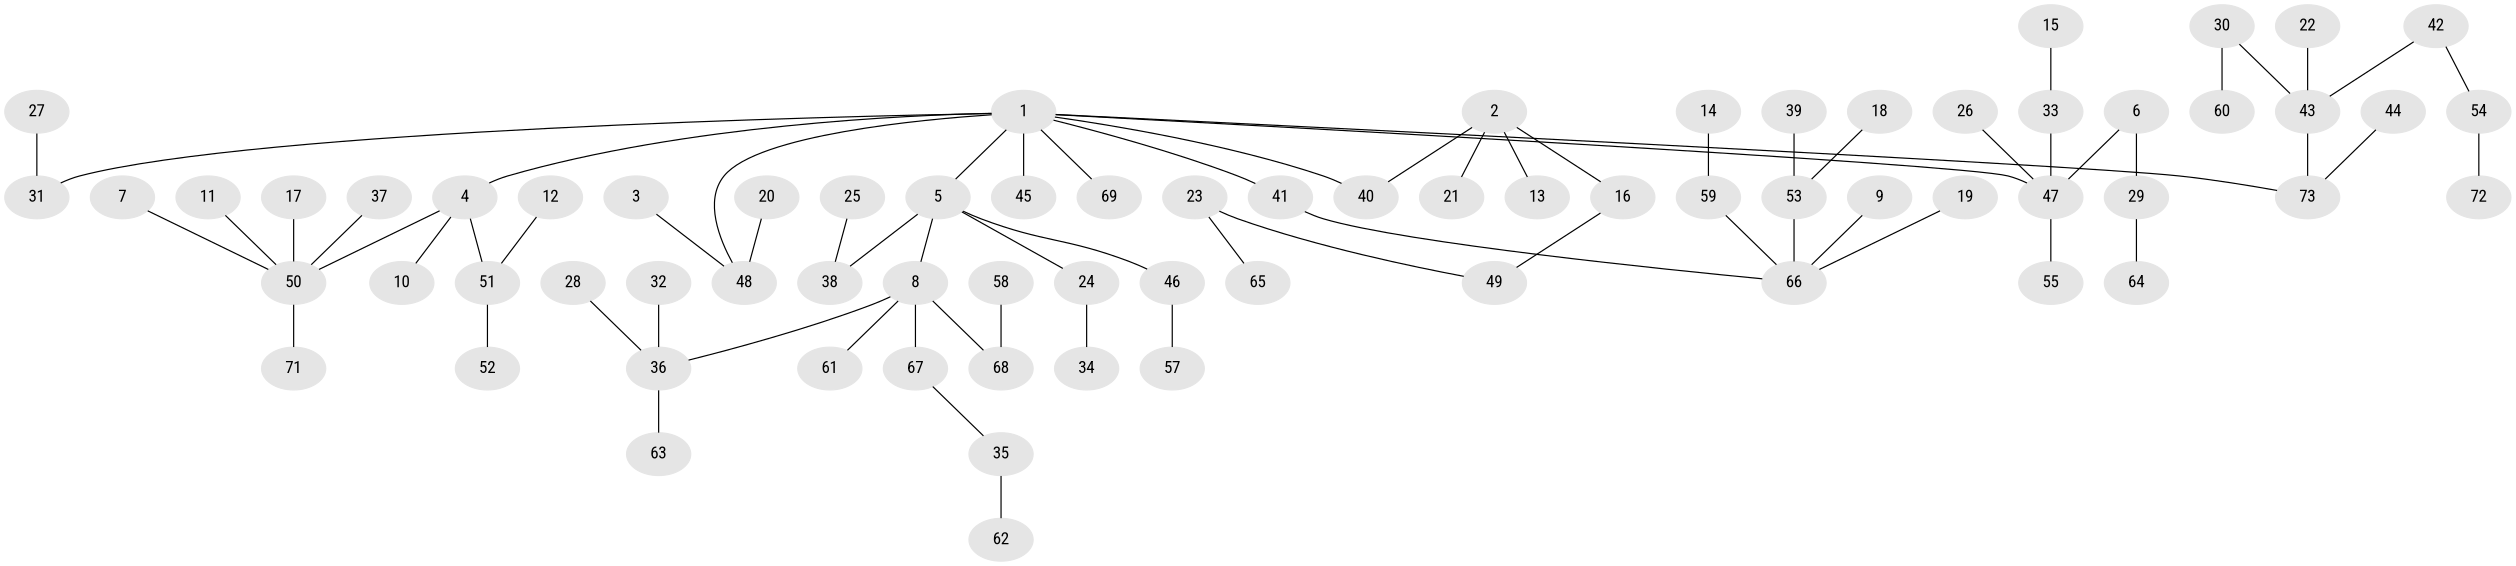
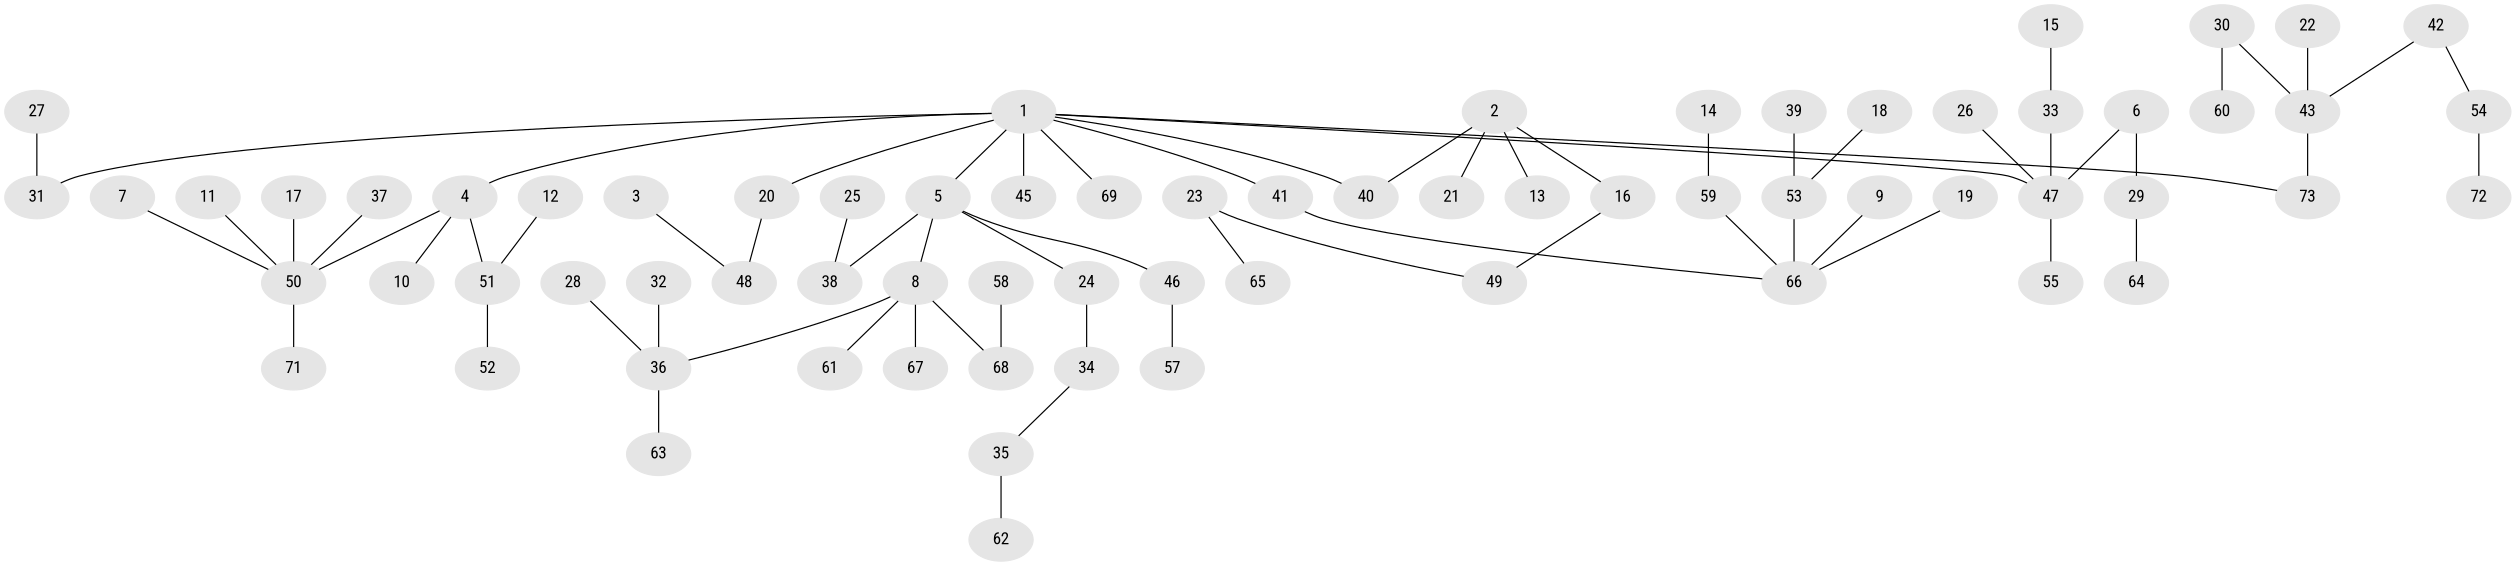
node "44": removed
edge "1" -- "48": now "1" -- "20"
edge "67" -- "35": now "34" -- "35"
